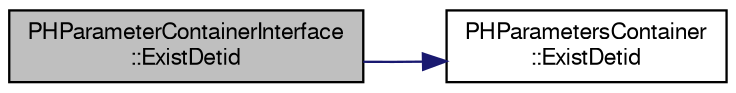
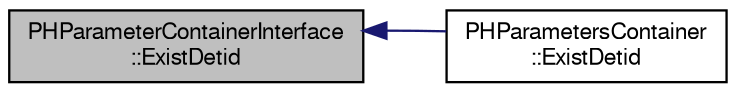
edge "PHParameterContainerInterface ::ExistDetid" -> "PHParametersContainer ::ExistDetid": reversed
